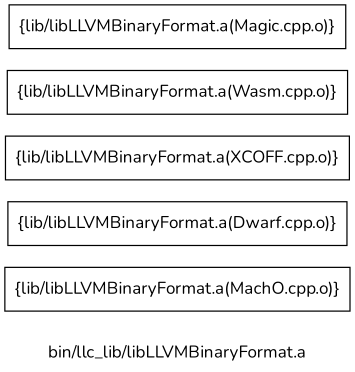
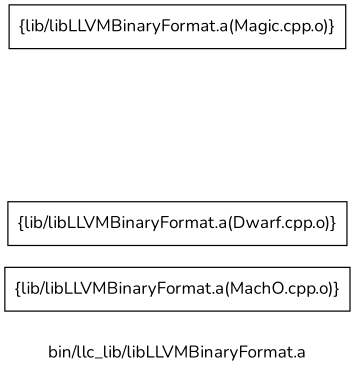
node "{lib/libLLVMBinaryFormat.a(Wasm.cpp.o)}": removed
node "{lib/libLLVMBinaryFormat.a(XCOFF.cpp.o)}": removed
